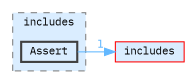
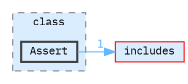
cluster "includes": label "includes" -> "class"
